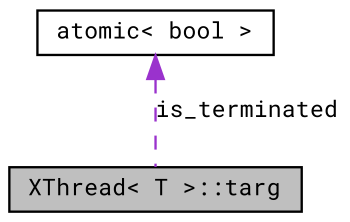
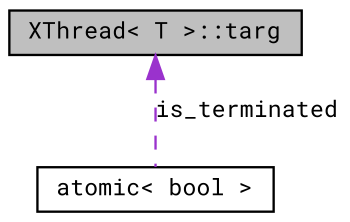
edge "XThread< T >::targ" -> "atomic< bool >": reversed
